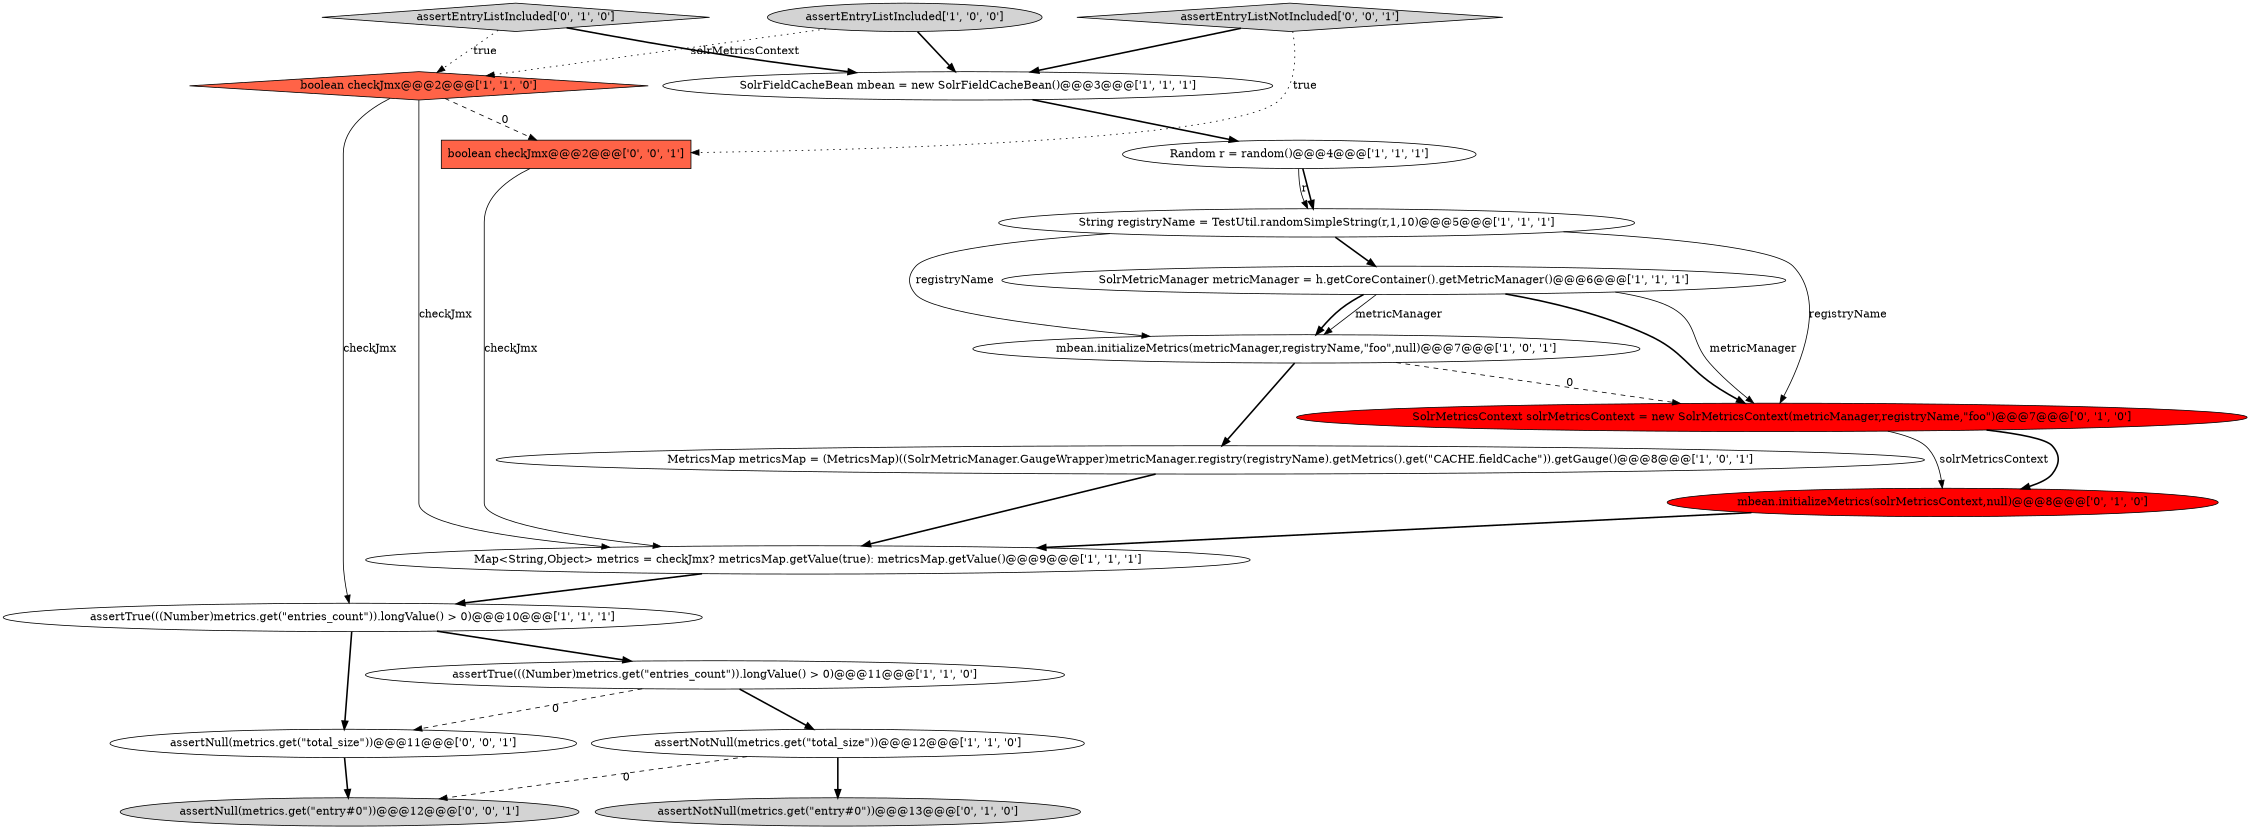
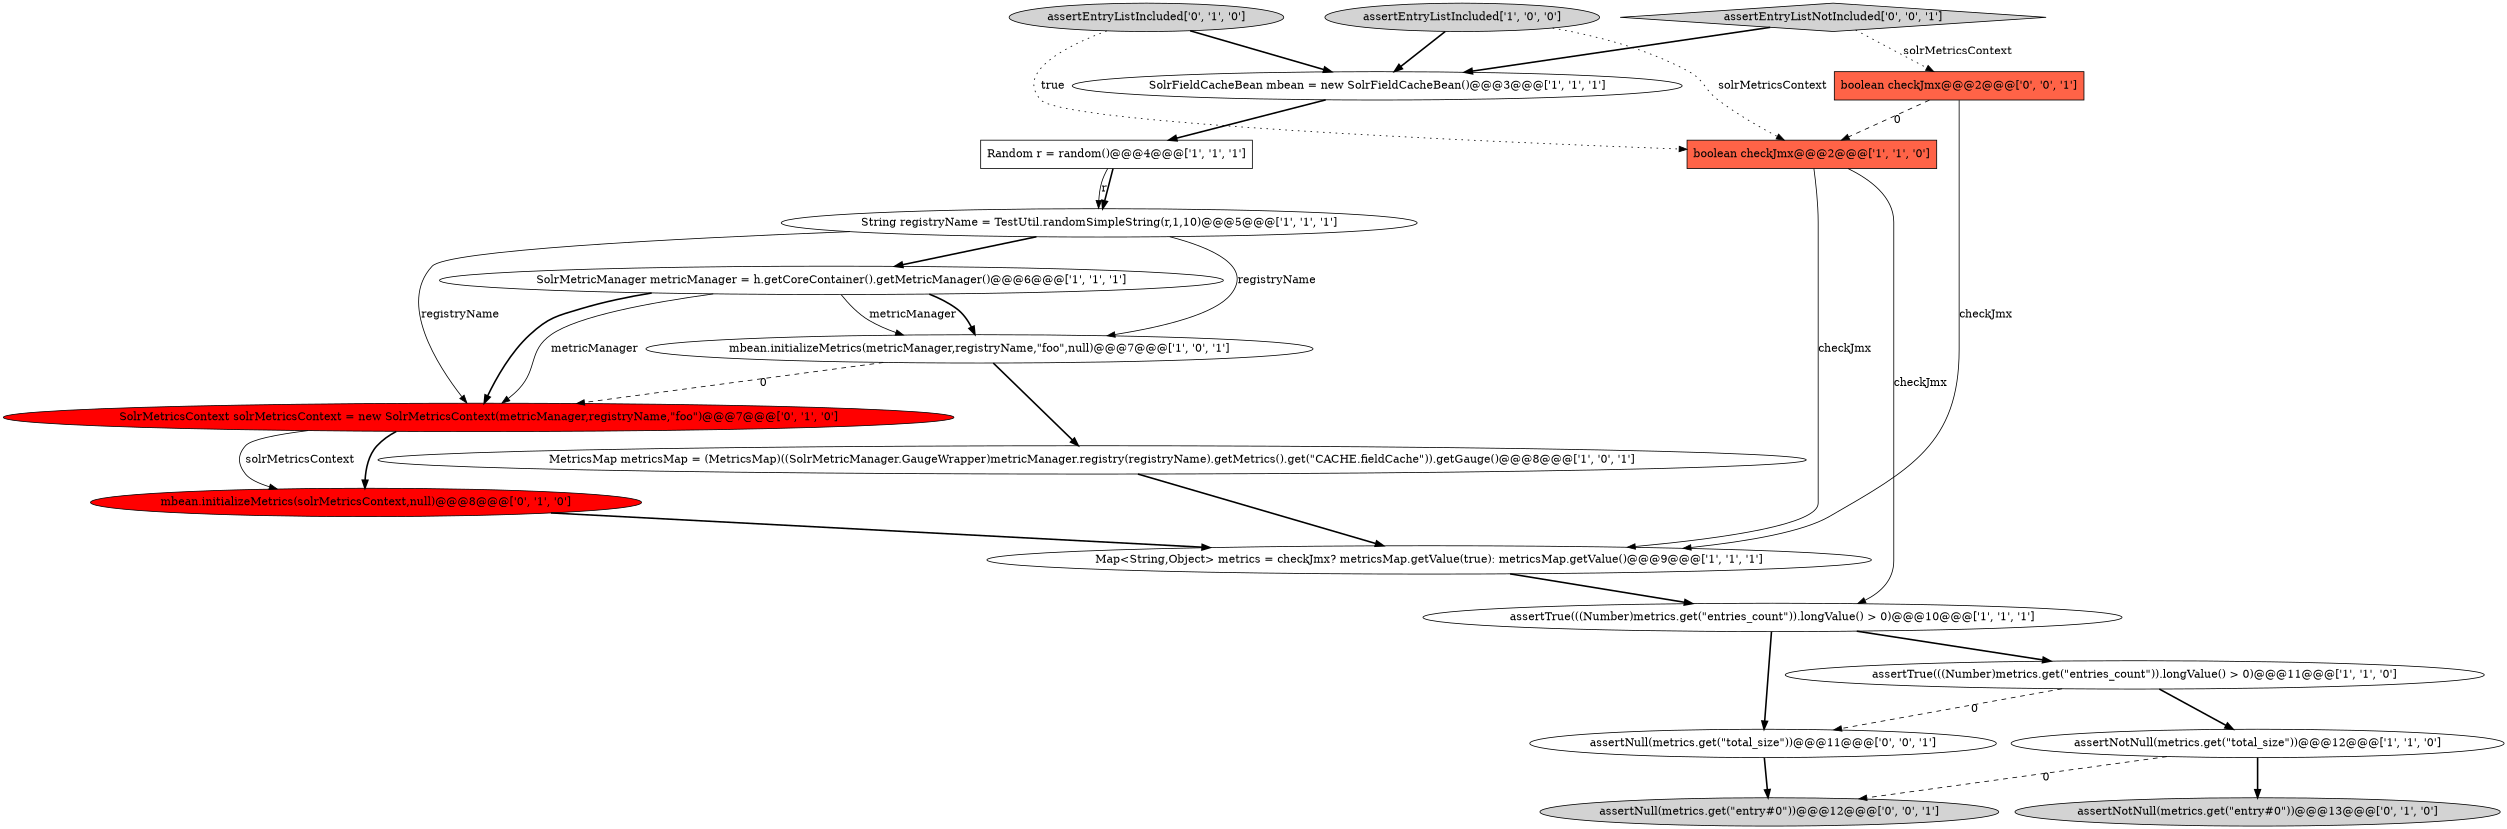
node "assertEntryListIncluded['0', '1', '0']": shape diamond -> ellipse
node "boolean checkJmx@@@2@@@['1', '1', '0']": shape diamond -> box
edge "assertEntryListNotIncluded['0', '0', '1']" -> "boolean checkJmx@@@2@@@['0', '0', '1']": label "true" -> "solrMetricsContext"
edge "boolean checkJmx@@@2@@@['1', '1', '0']" -> "boolean checkJmx@@@2@@@['0', '0', '1']": reversed
node "Random r = random()@@@4@@@['1', '1', '1']": shape ellipse -> box
